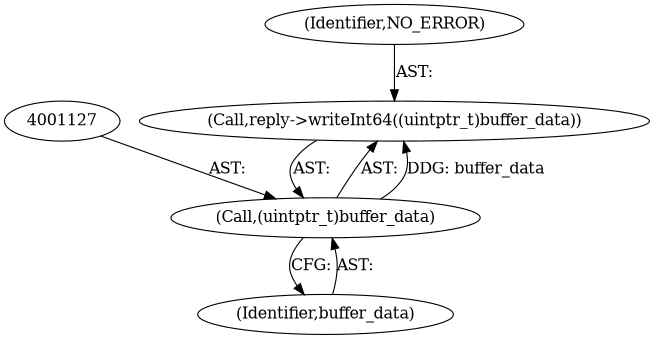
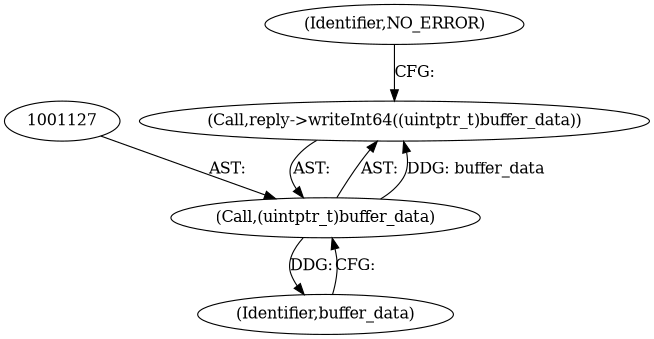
edge "(Identifier,NO_ERROR)" -> "(Call,reply->writeInt64((uintptr_t)buffer_data))": label "AST: " -> "CFG: "
node "4001127": label "4001127" -> "1001127"
edge "(Call,(uintptr_t)buffer_data)" -> "(Identifier,buffer_data)": label "CFG: " -> "DDG: "
edge "(Identifier,buffer_data)" -> "(Call,(uintptr_t)buffer_data)": label "AST: " -> "CFG: "
